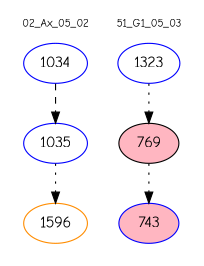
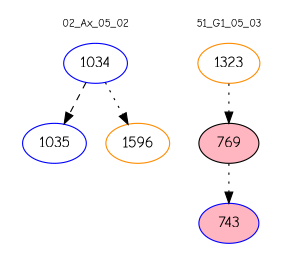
node "1323": color blue -> darkorange
edge "1035" -> "1596": now "1034" -> "1596"
